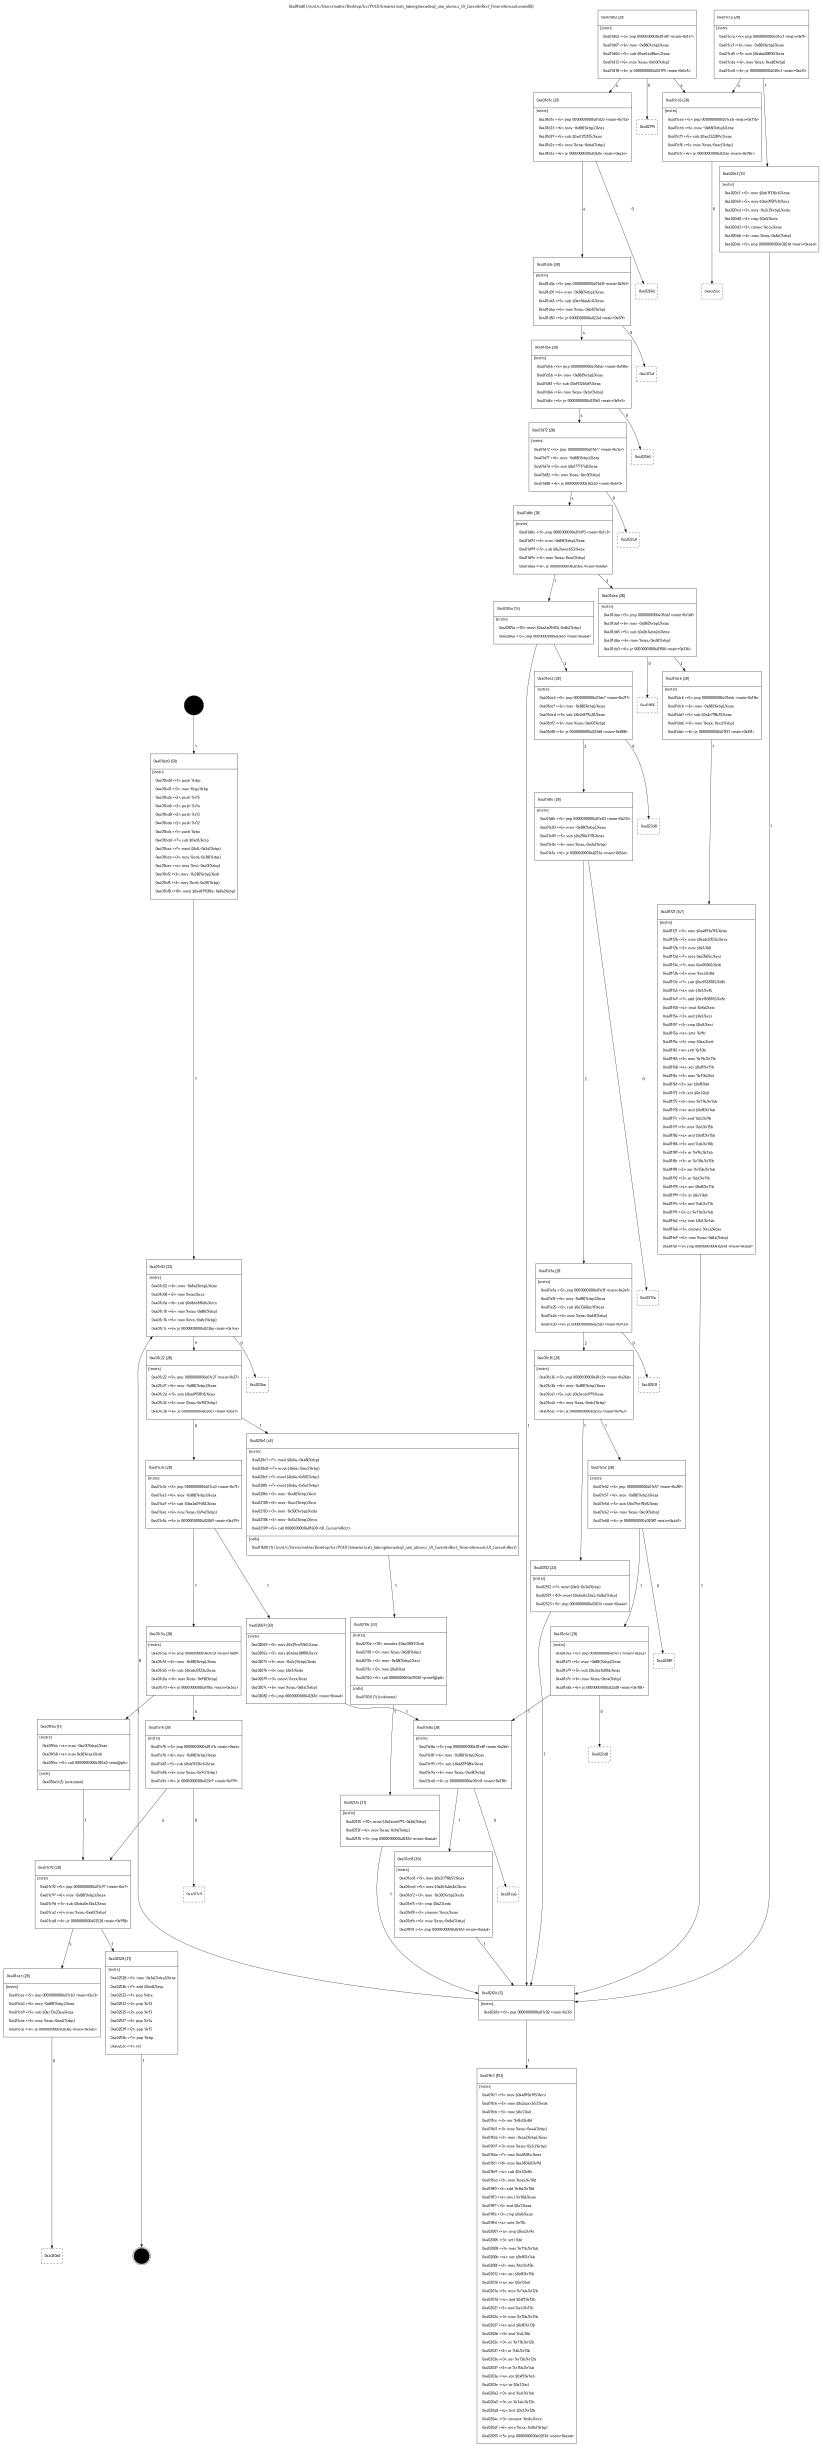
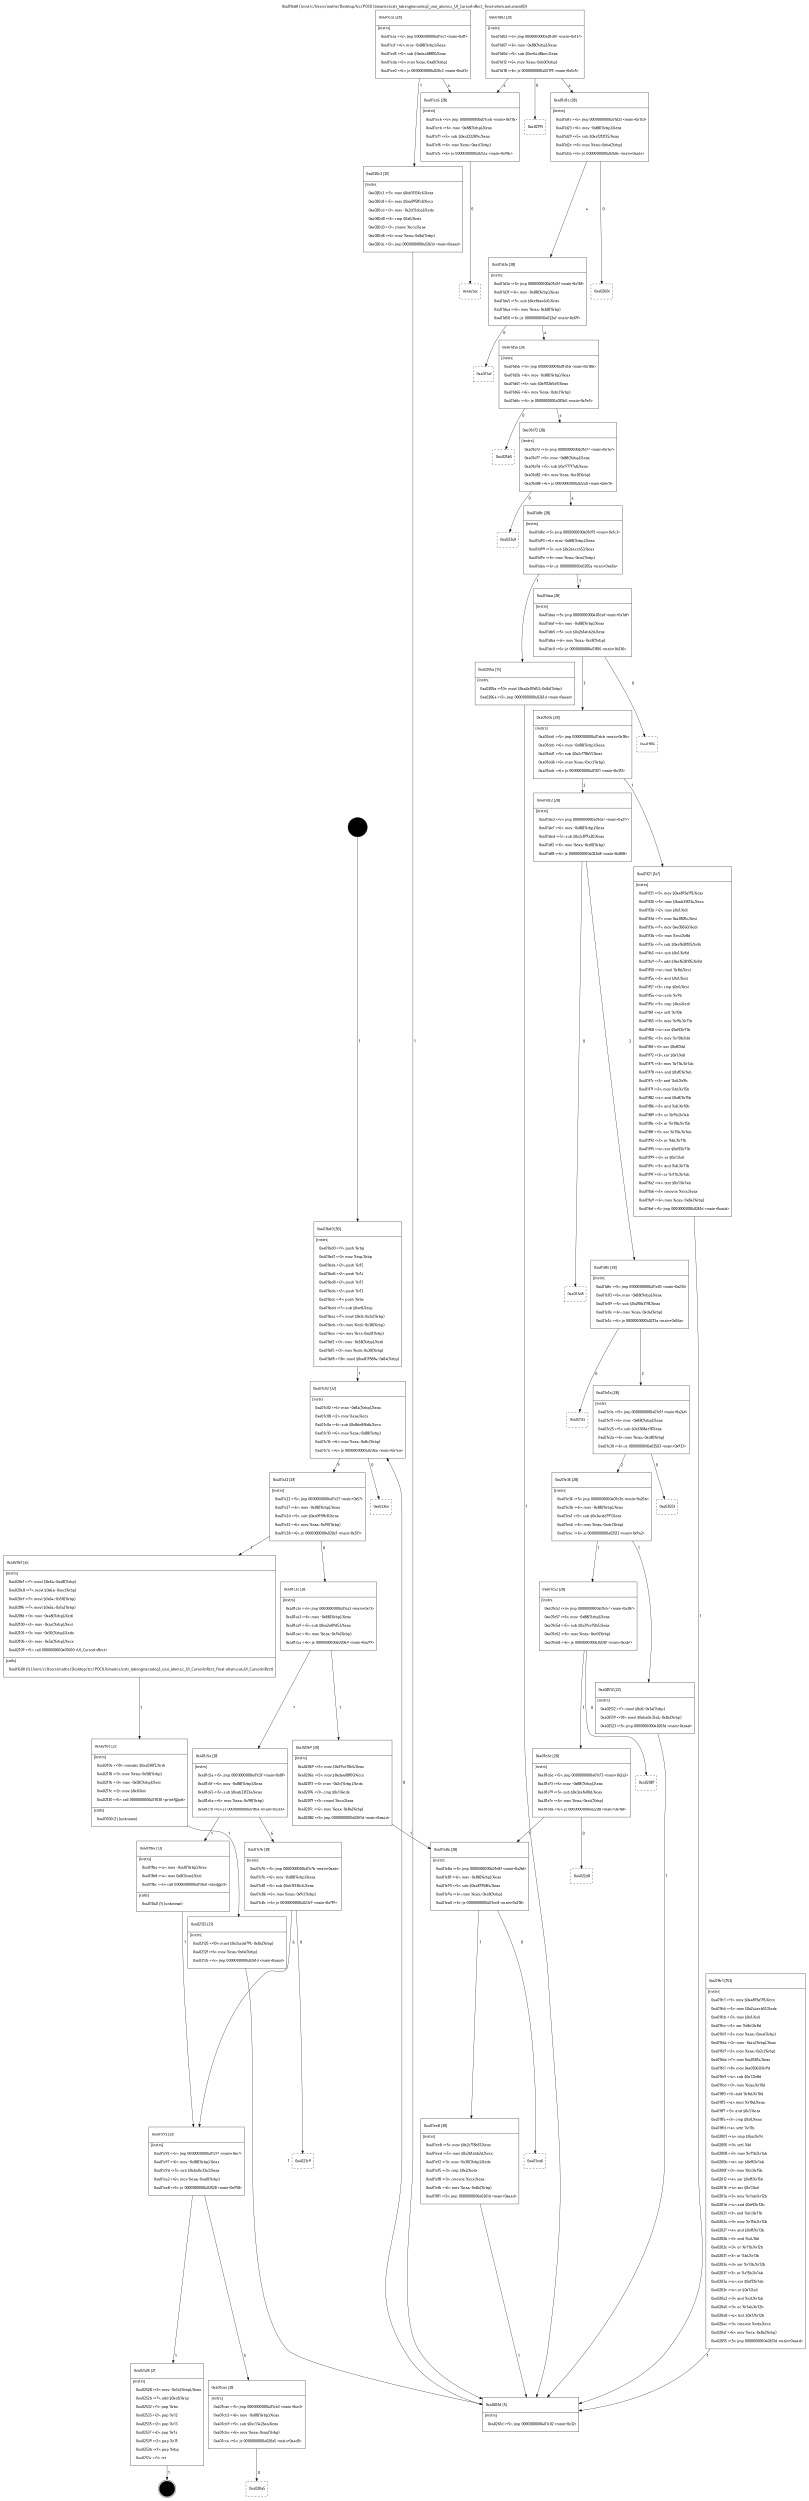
edge "0x40205a [15]" -> "0x401de2 [28]": now "0x401dc6 [28]" -> "0x401de2 [28]"
edge "0x40261d [5]" -> "0x401fc1 [153]": reversed
